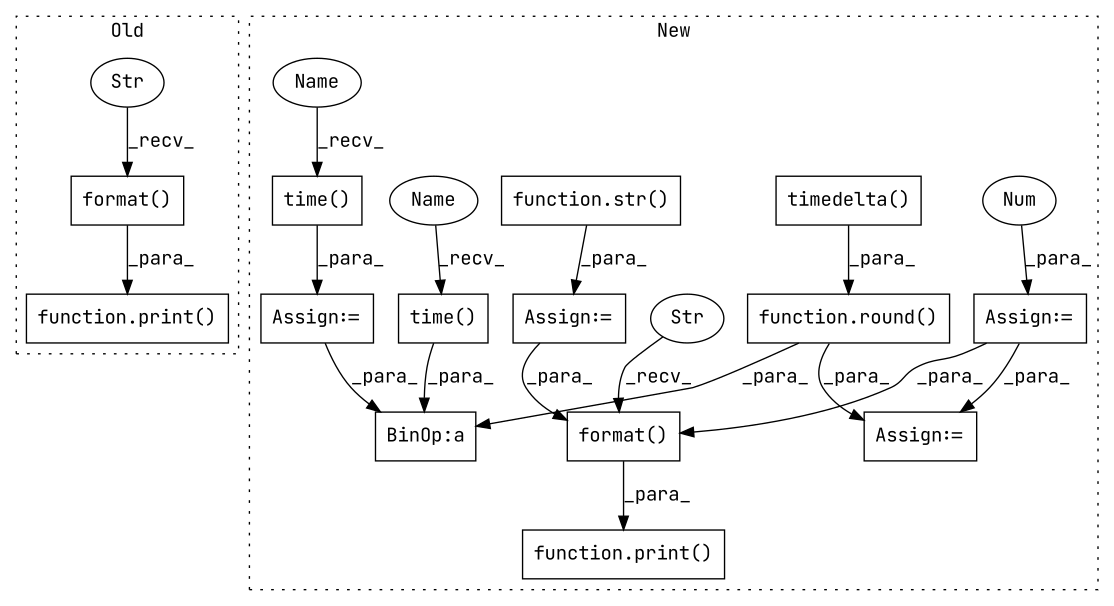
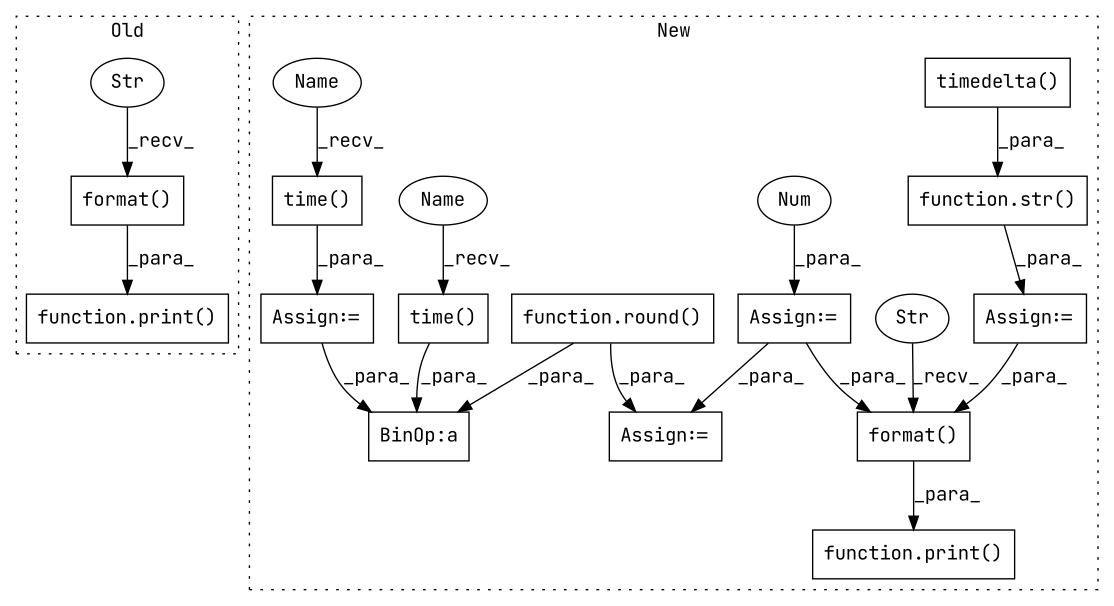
edge "timedelta()" -> "function.round()": now "timedelta()" -> "function.str()"
